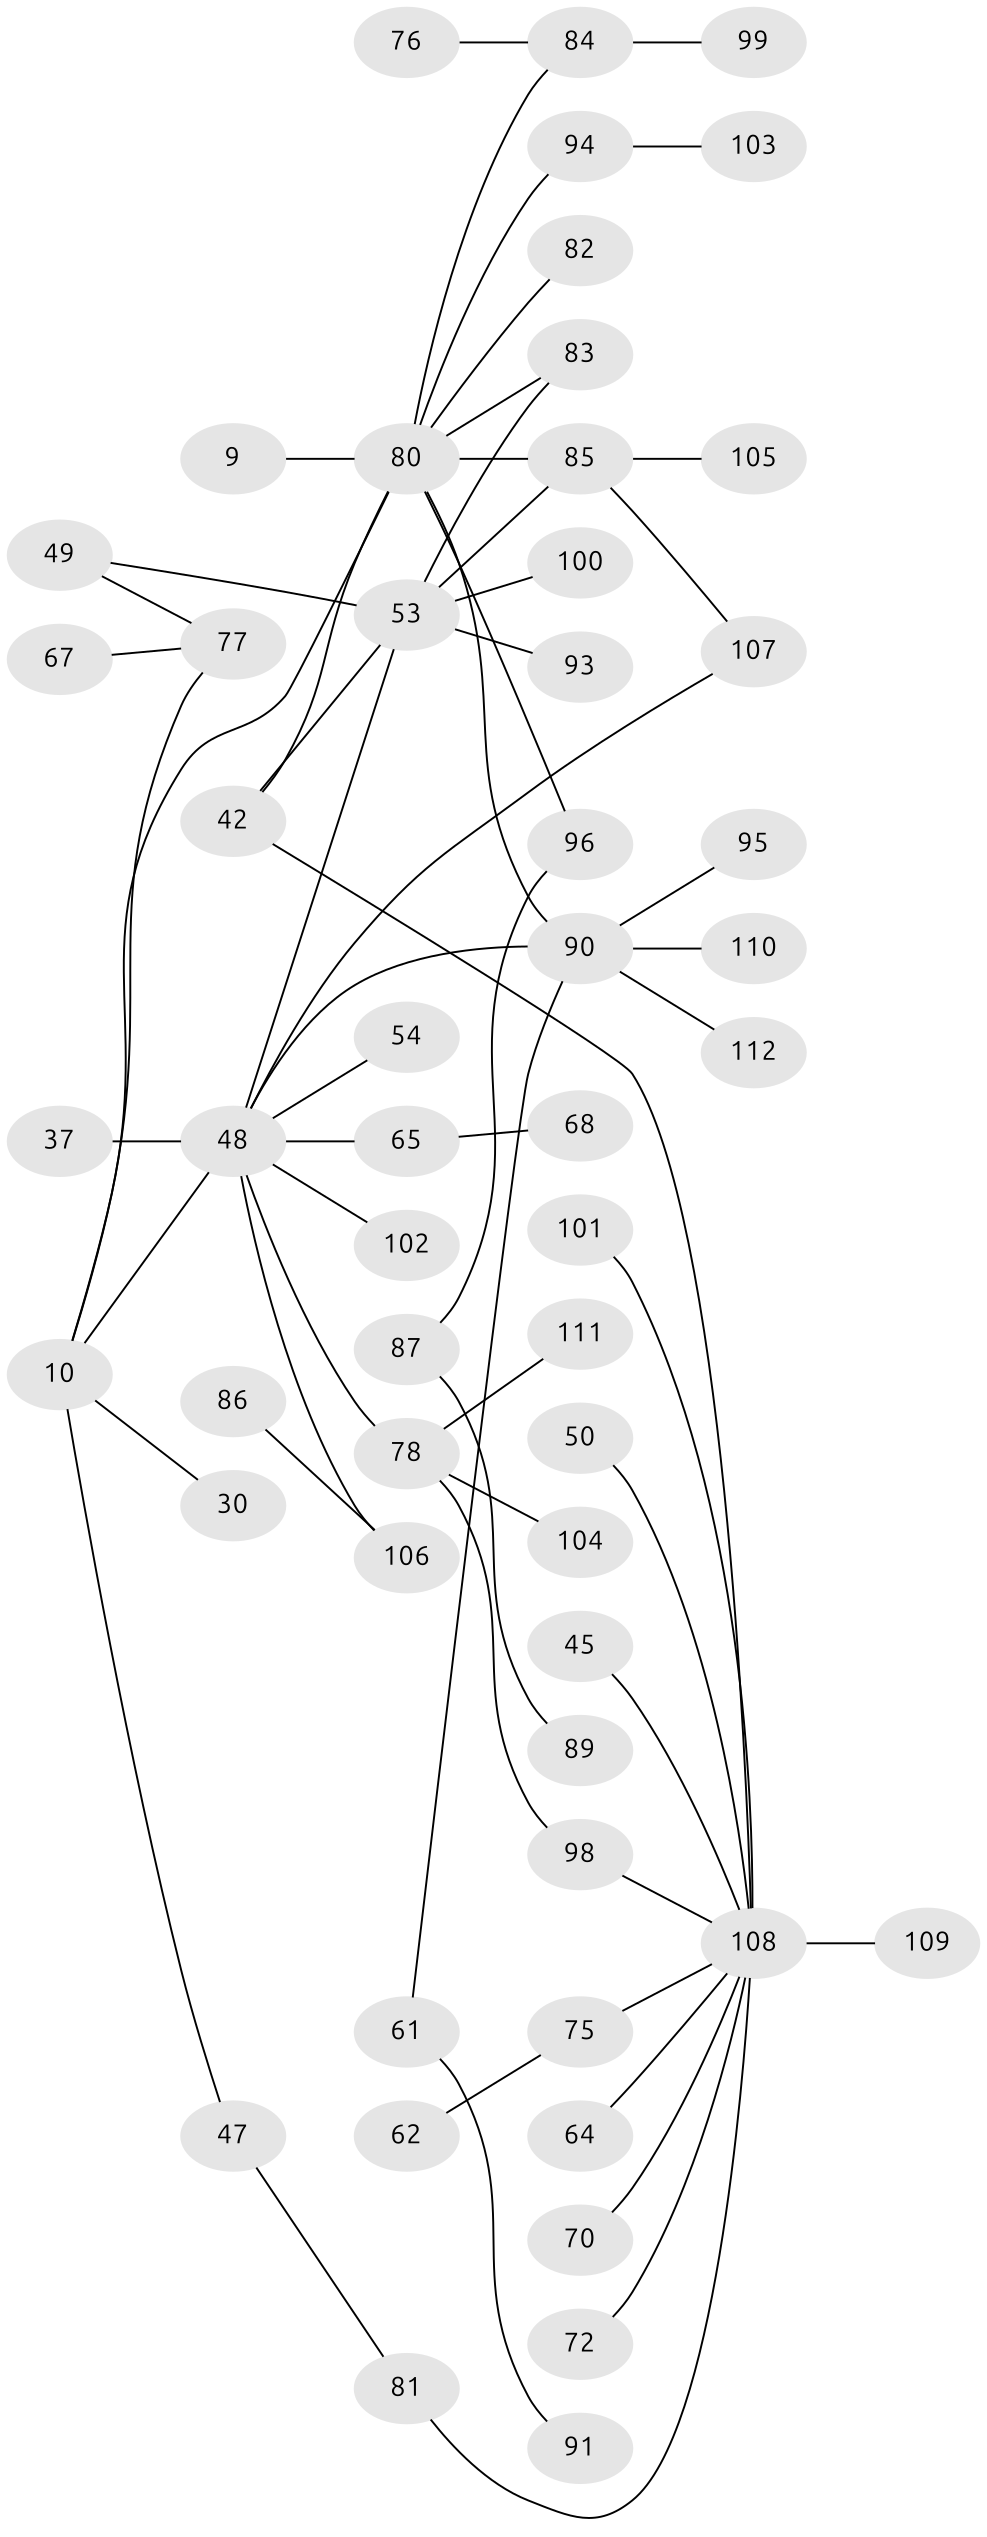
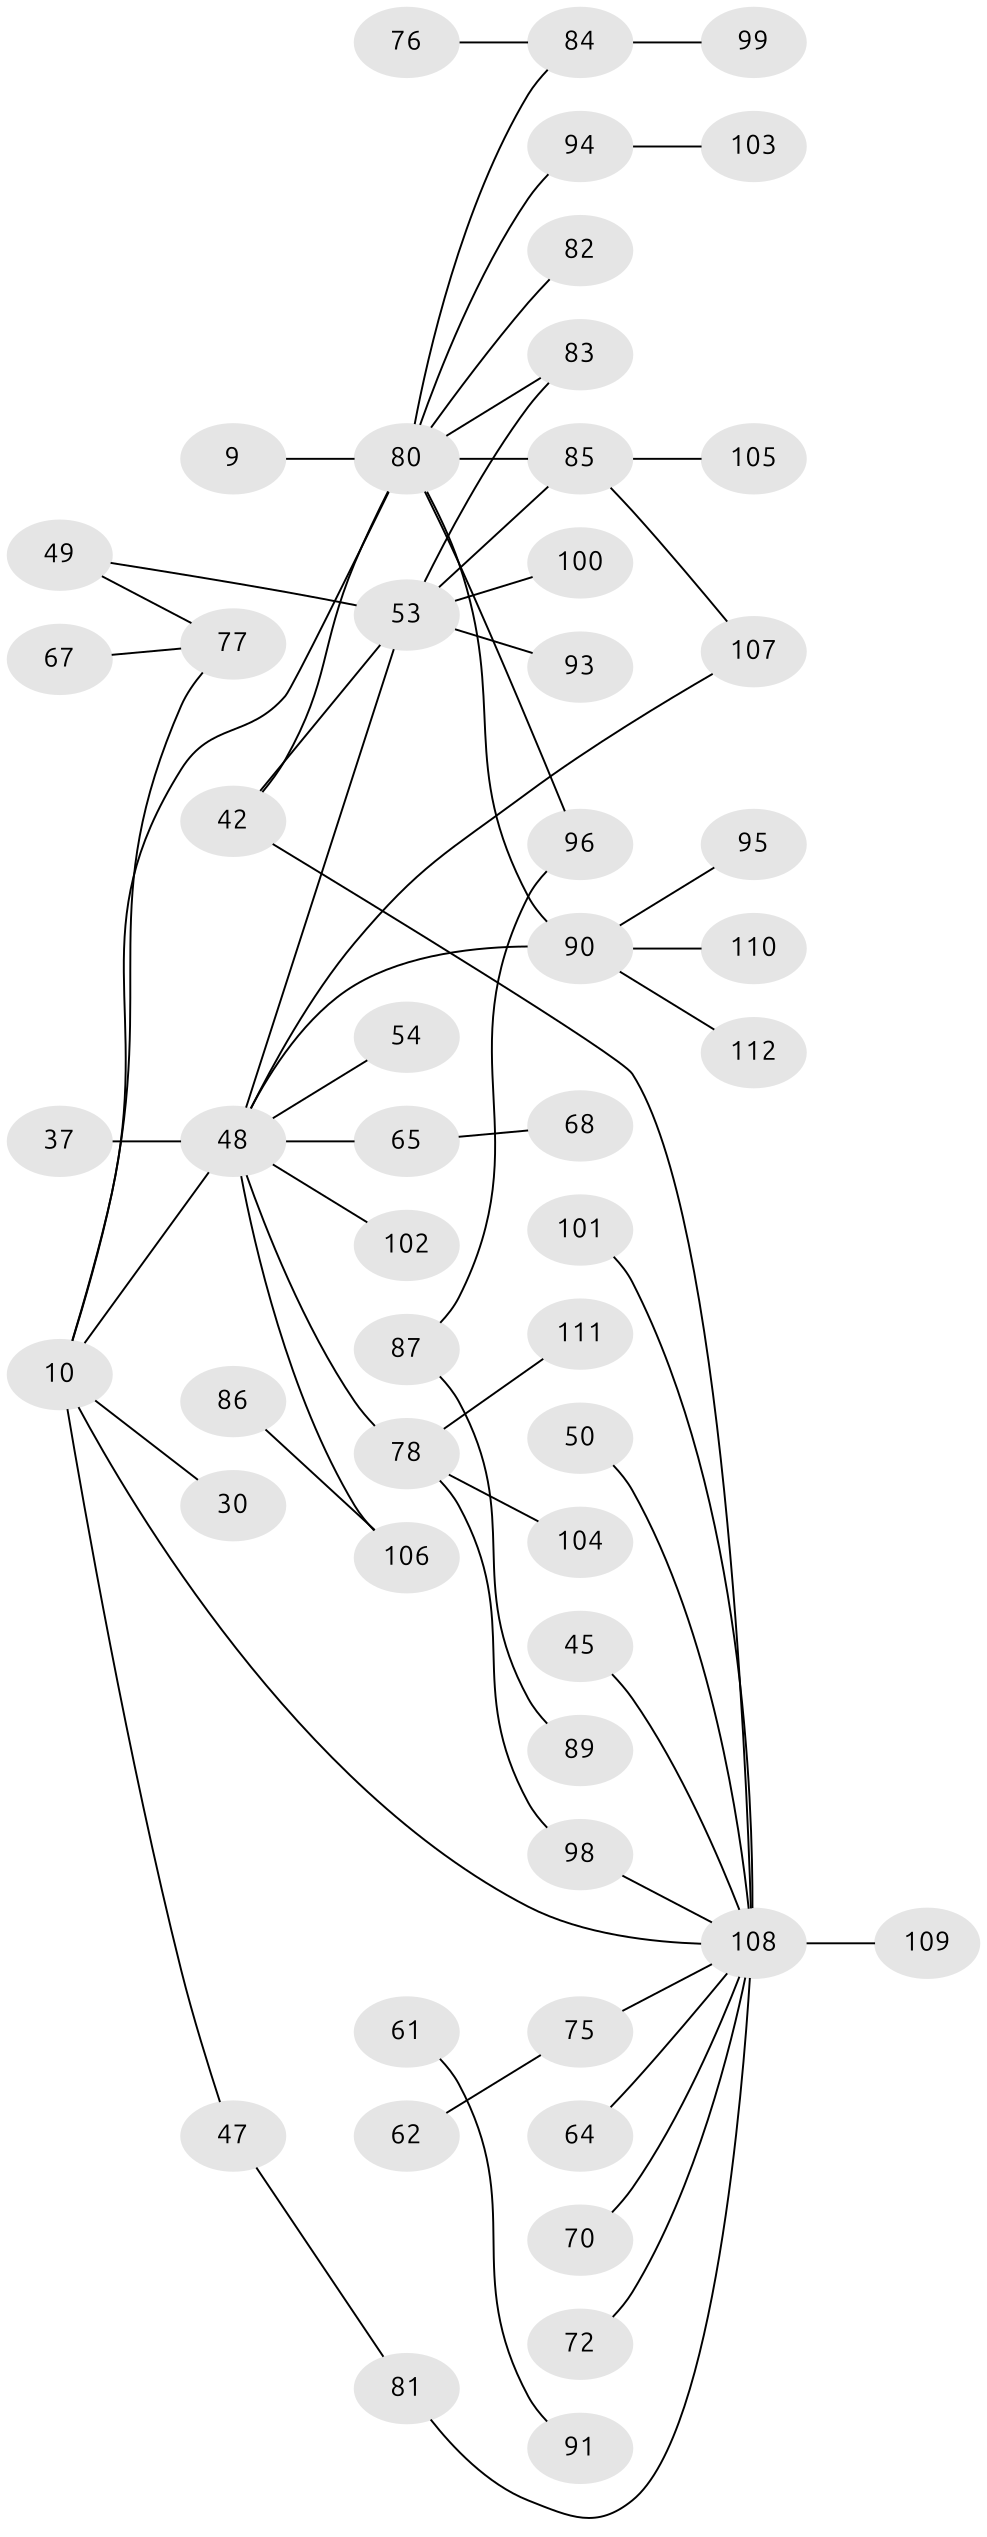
edge "90" -- "61": removed
edge "10" -- "108": added
